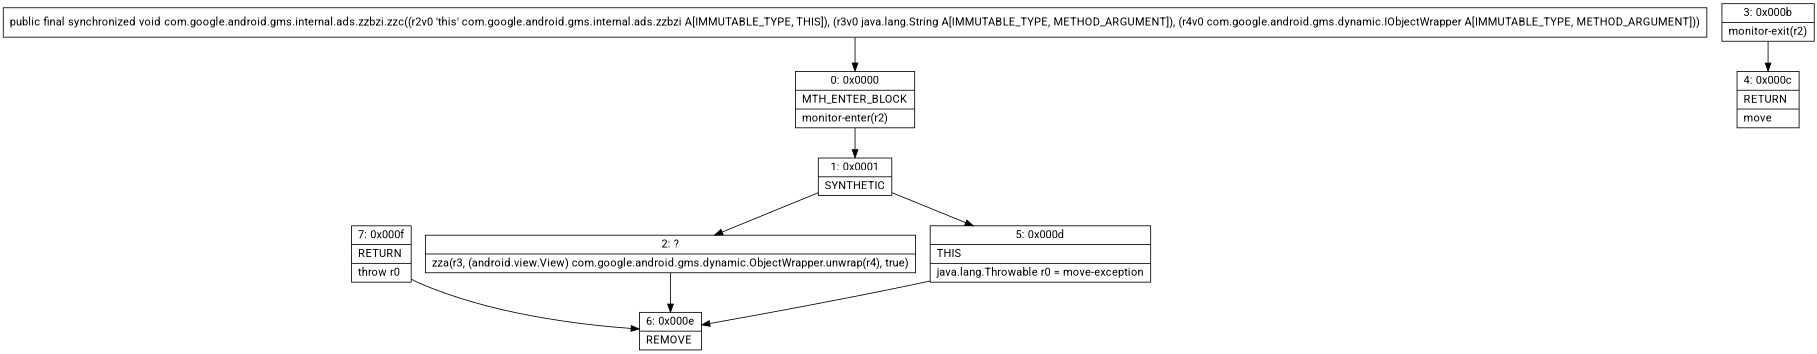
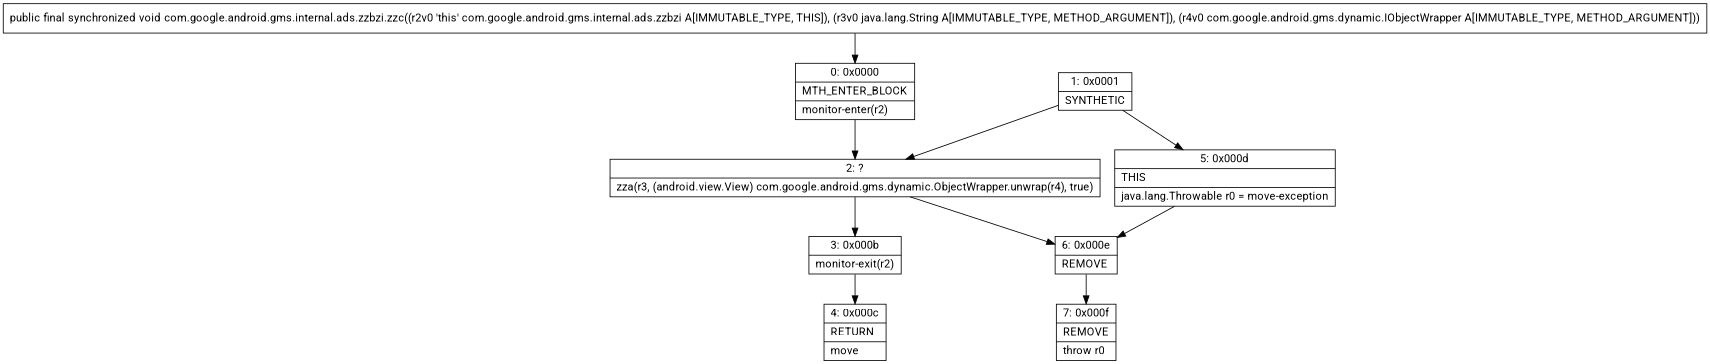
edge "0: 0x0000" -> "1: 0x0001": now "0: 0x0000" -> "2: ?"
edge "2: ?" -> "3: 0x000b": added
node "7: 0x000f": text "RETURN" -> "REMOVE"
edge "7: 0x000f" -> "6: 0x000e": reversed
